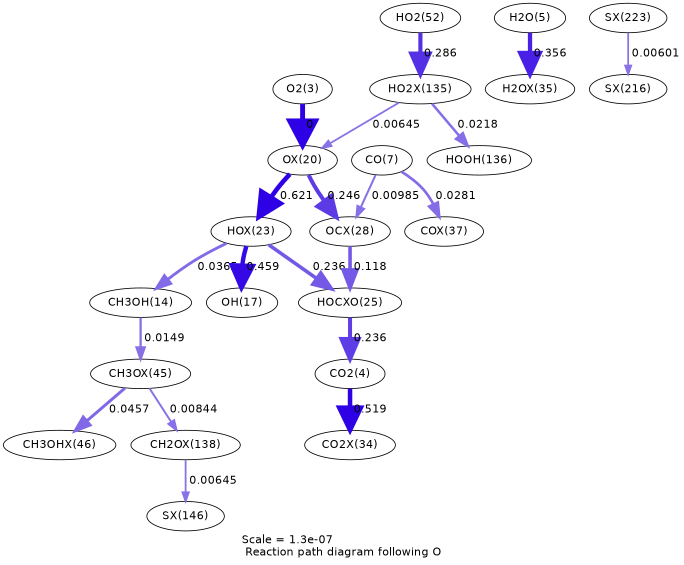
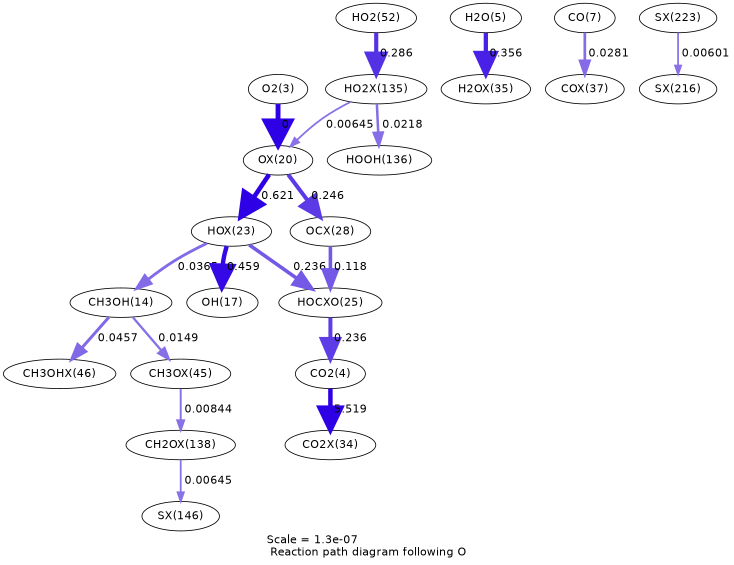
edge "CO(7)" -> "OCX(28)": removed, label "0.00985"
edge "CH3OX(45)" -> "CH3OHX(46)": now "CH3OH(14)" -> "CH3OHX(46)"
edge "CO2(4)" -> "CO2X(34)": label " 0.519" -> " 5.519"
